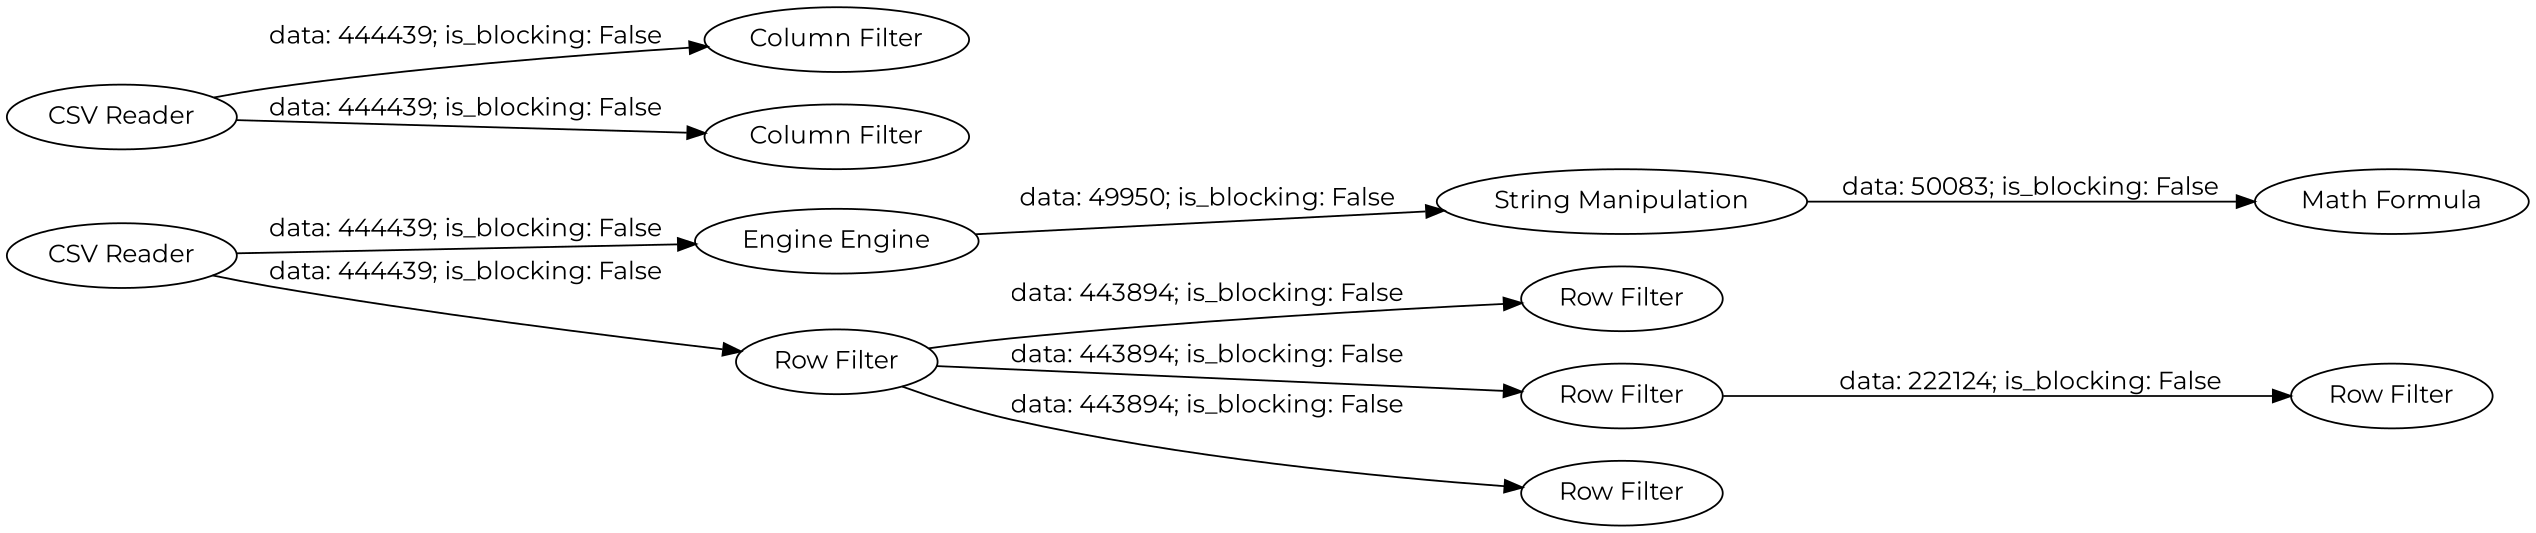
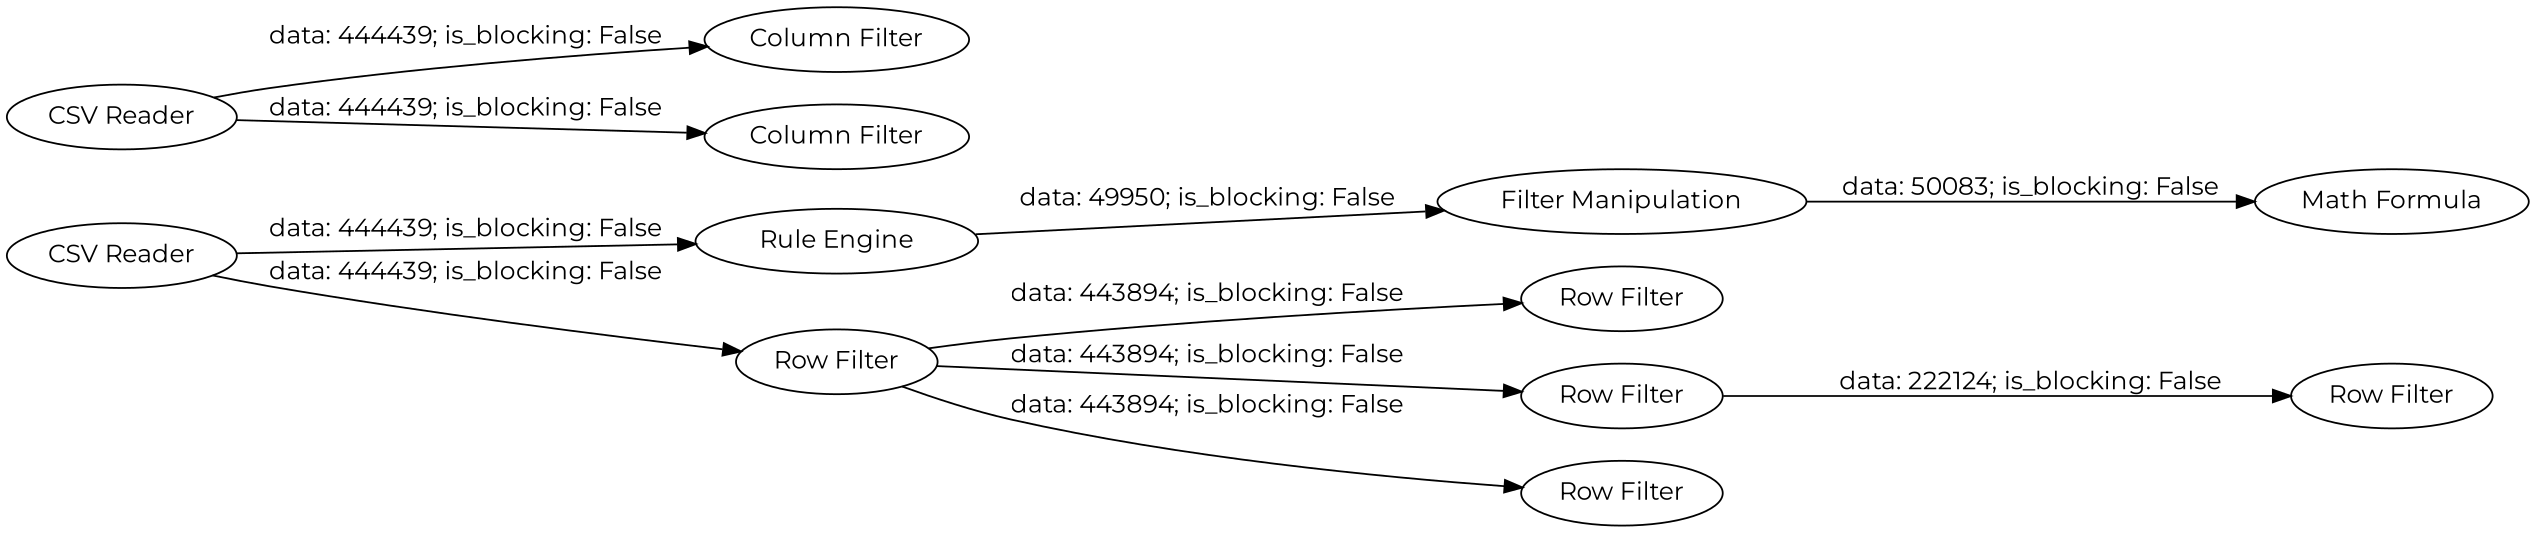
node "String Manipulation": label "String Manipulation" -> "Filter Manipulation"
node "Engine Engine": label "Engine Engine" -> "Rule Engine"
